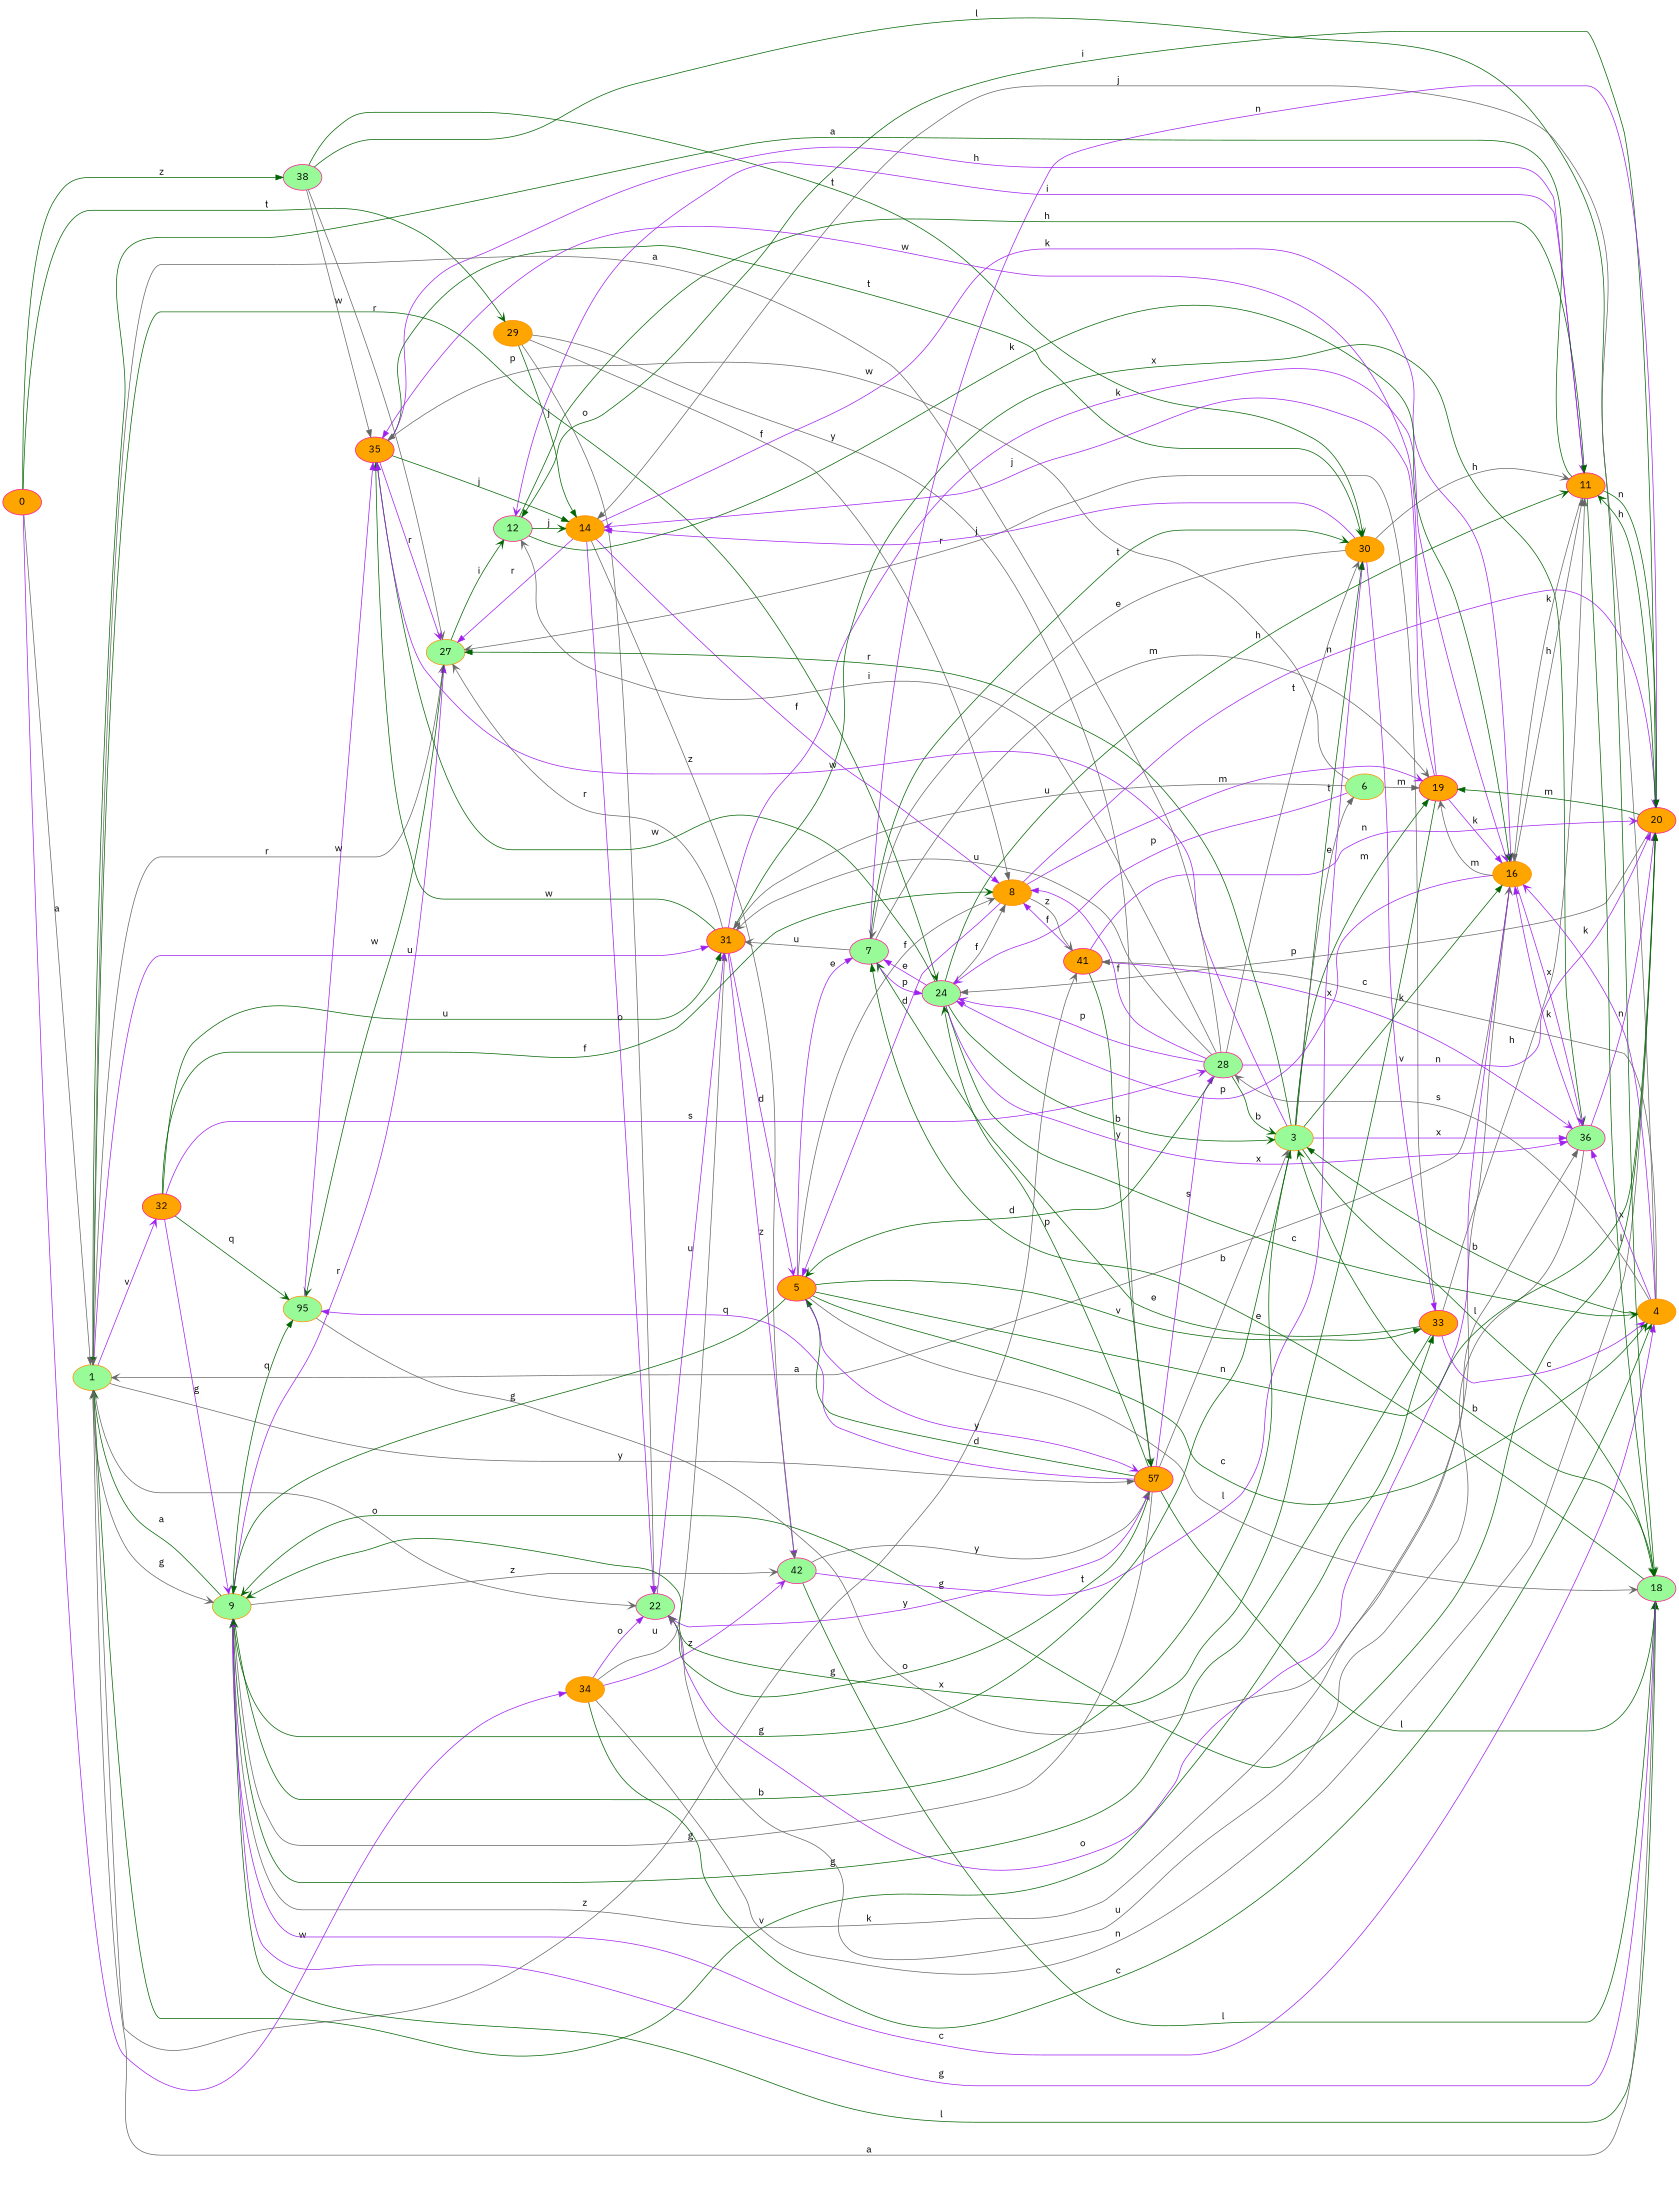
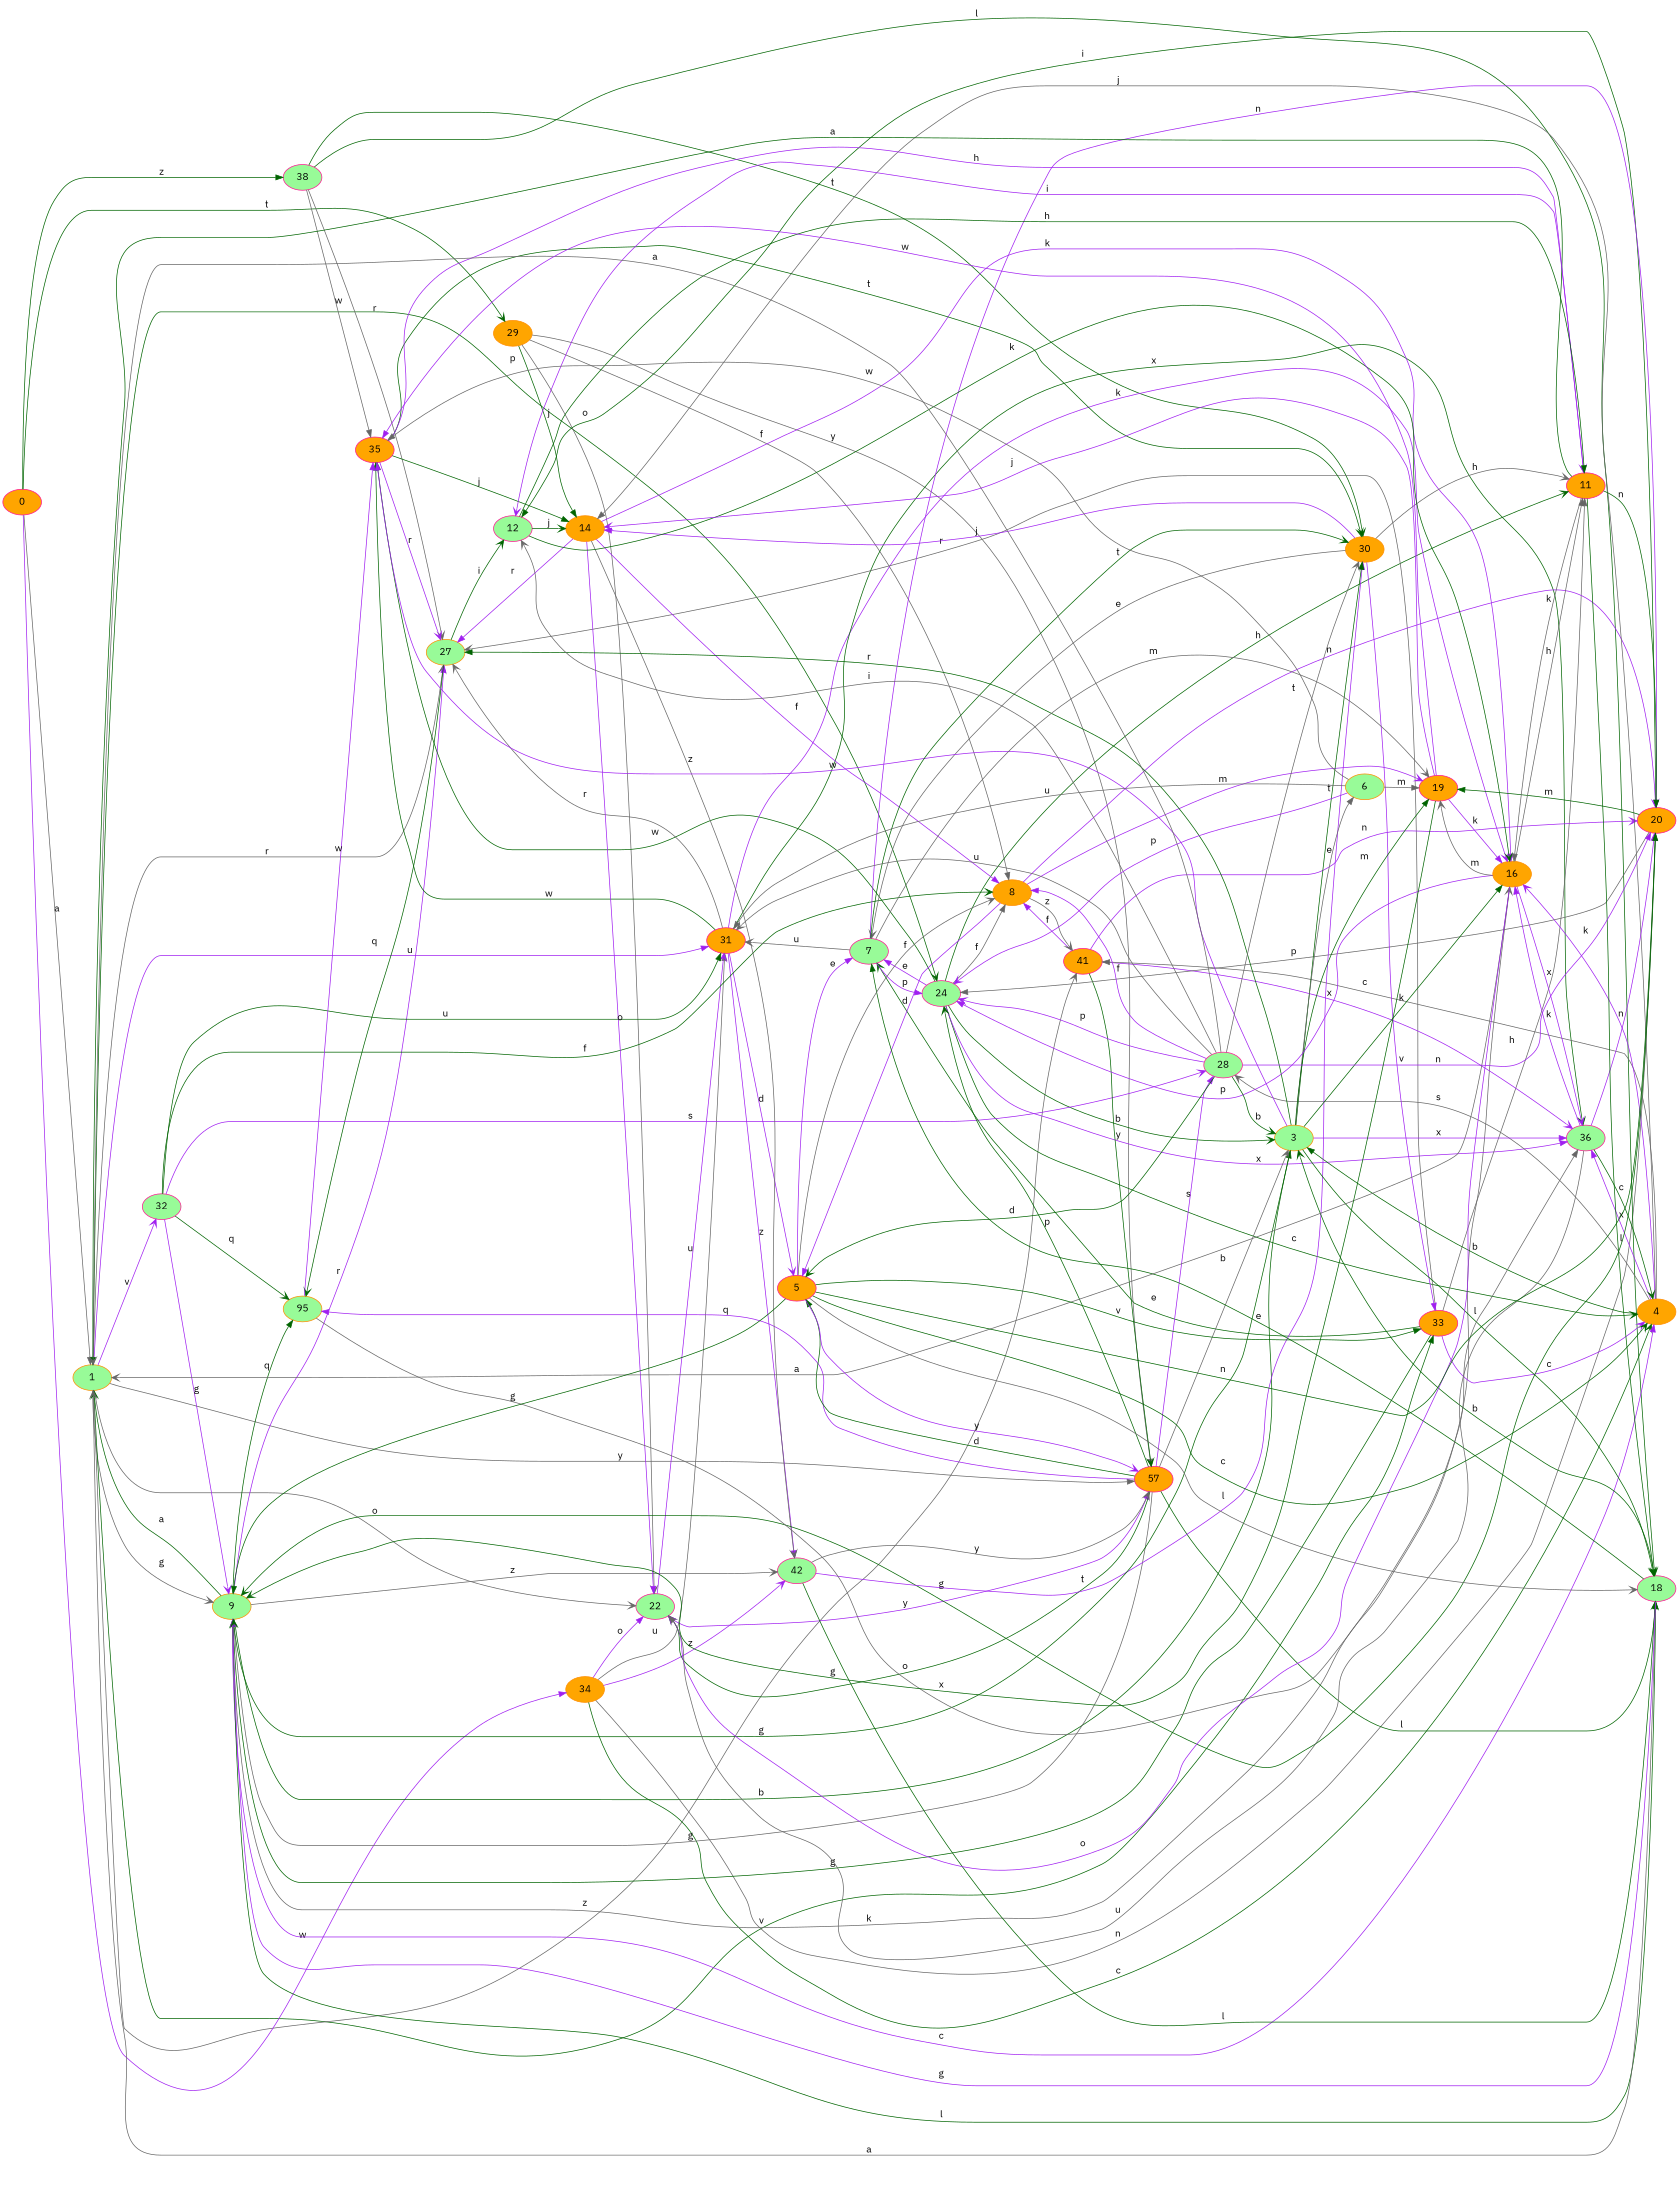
edge "20" -> "11": removed, label "h"
edge "27" -> "95": label "w" -> "q"
edge "36" -> "4": added, label "c"
node "32": fillcolor orange -> palegreen
